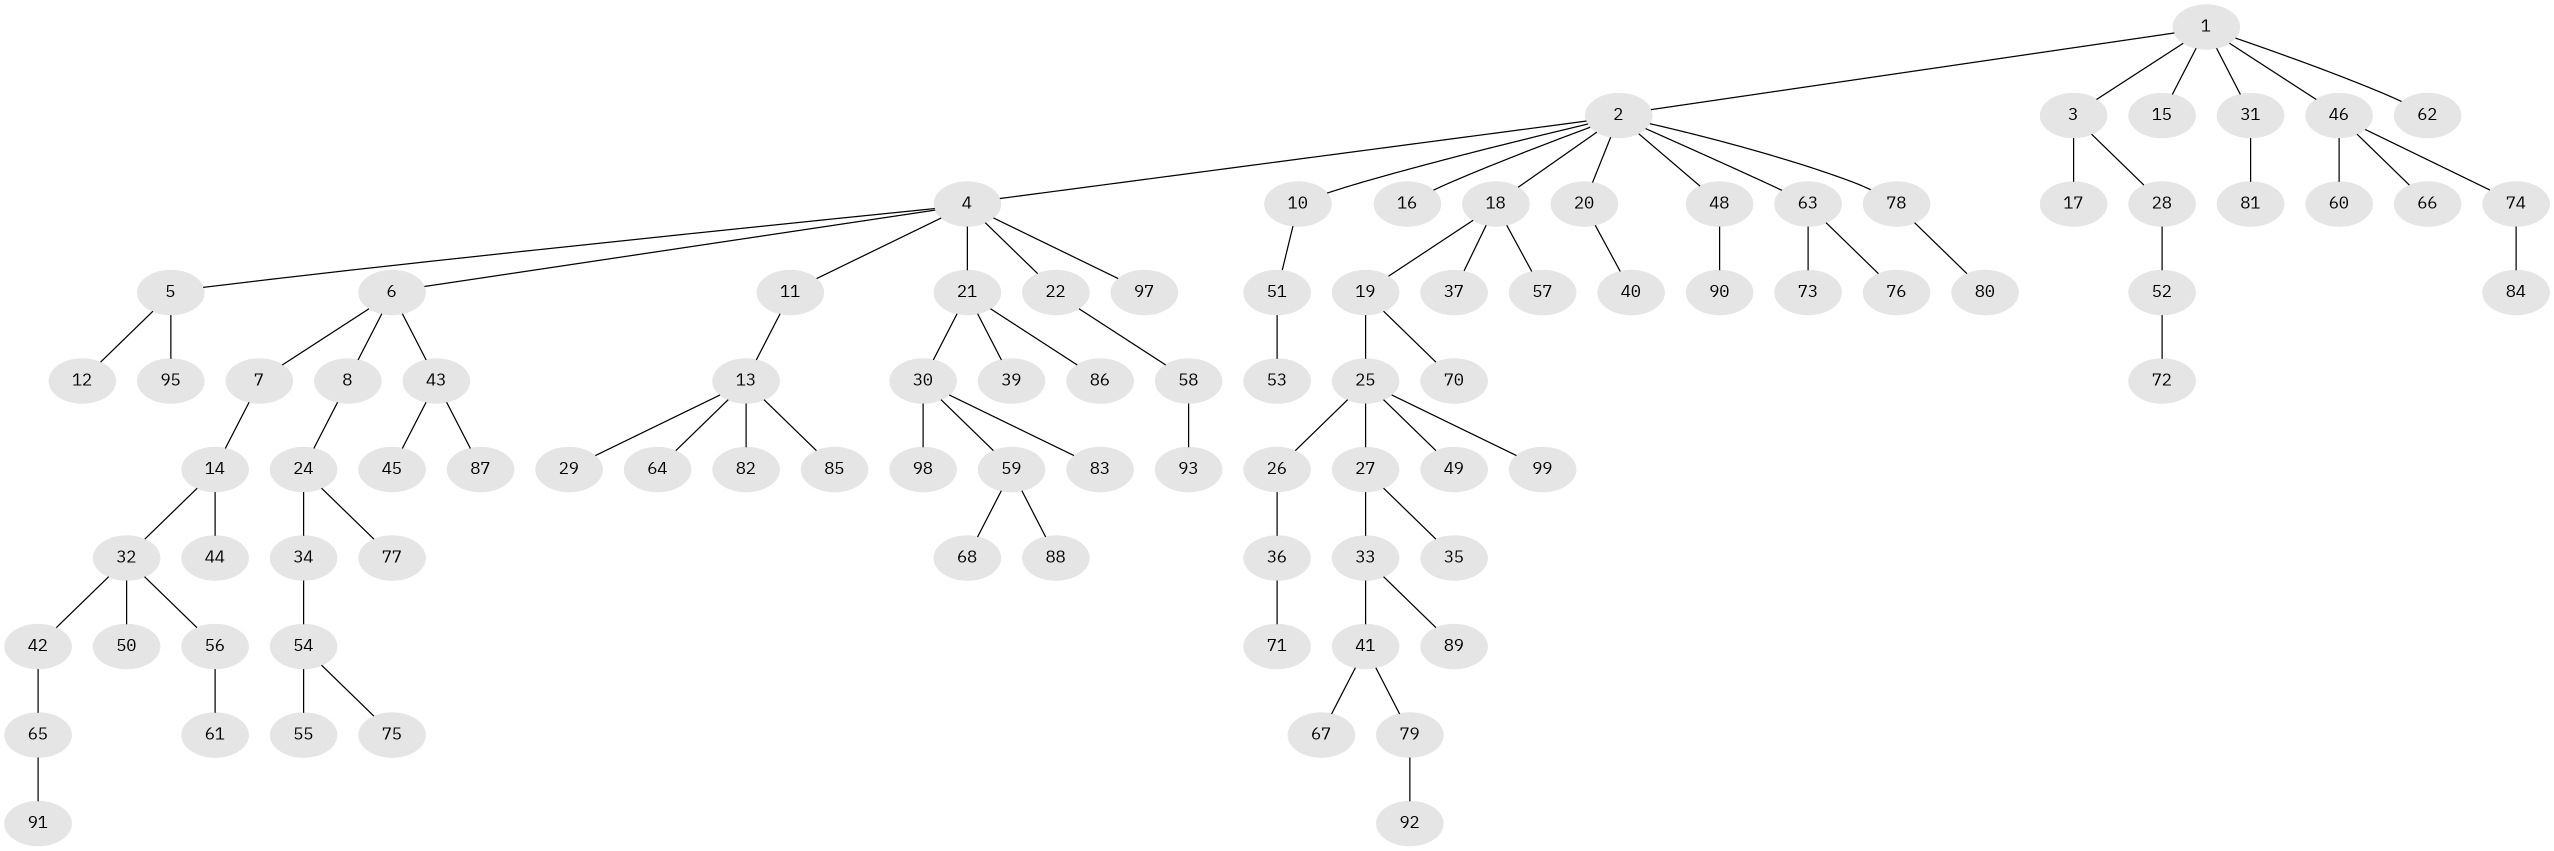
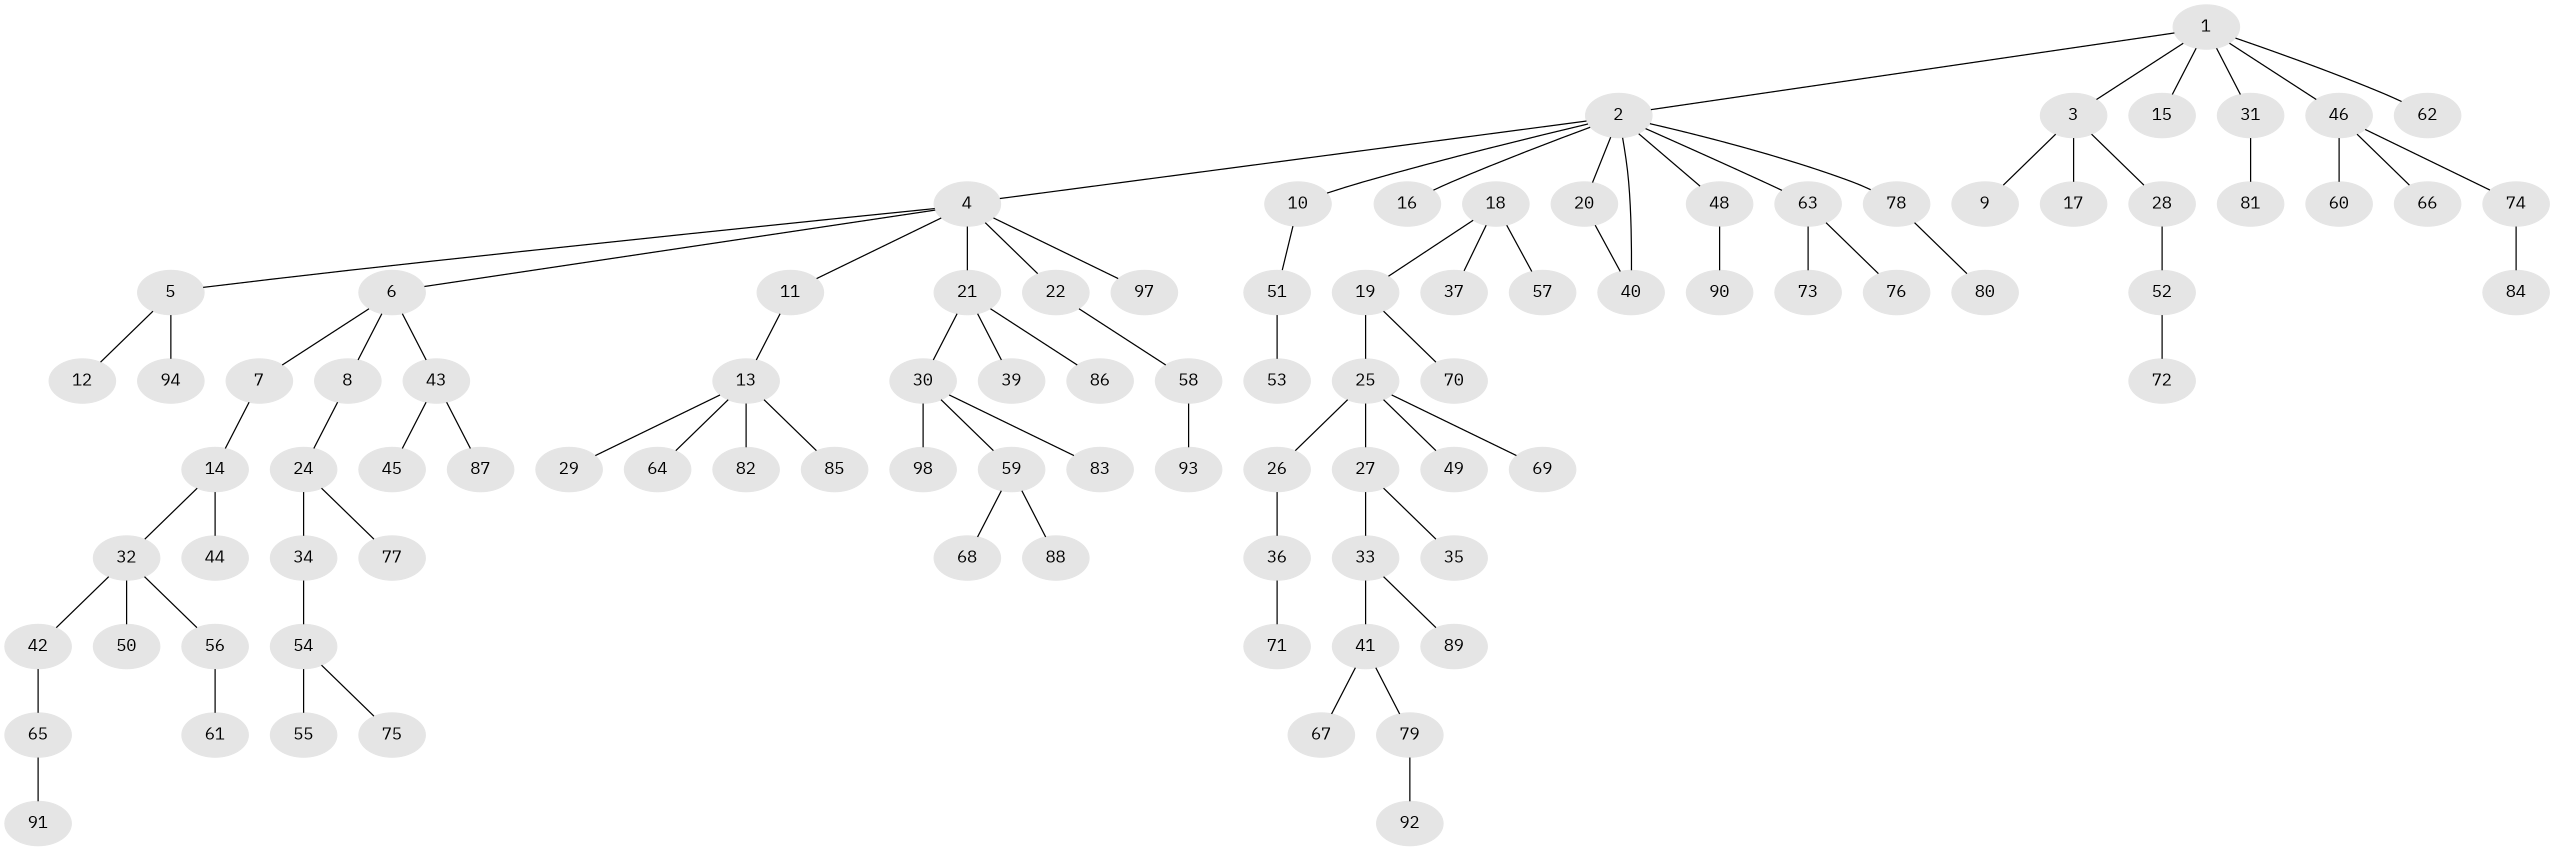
edge "2" -- "18": now "2" -- "40"
node "9": added
node "95": label "95" -> "94"
node "99": label "99" -> "69"
